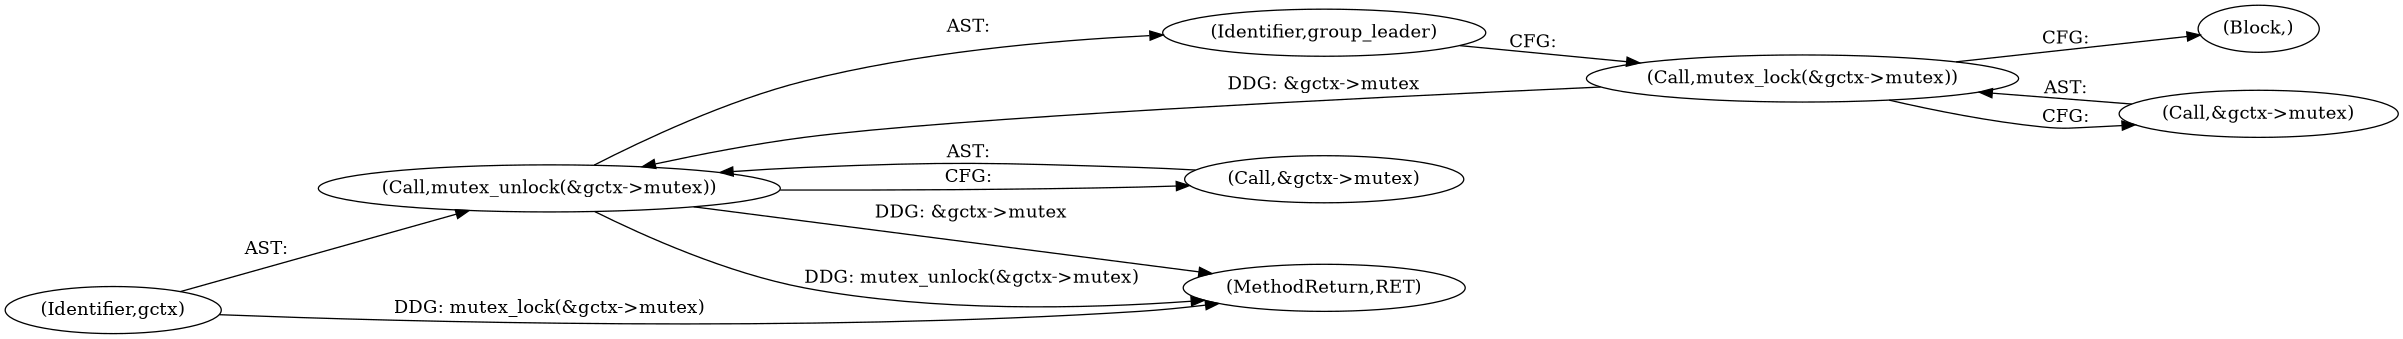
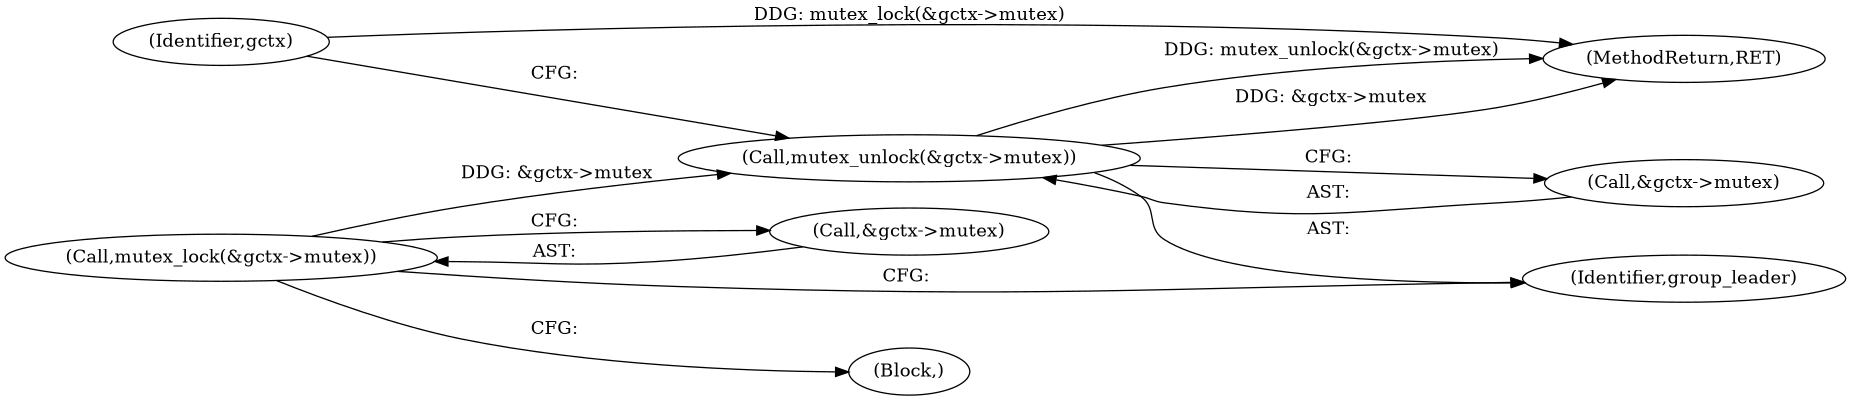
edge "(Identifier,group_leader)" -> "(Call,mutex_lock(&gctx->mutex))": reversed
edge "(Identifier,gctx)" -> "(Call,mutex_unlock(&gctx->mutex))": label "AST: " -> "CFG: "
